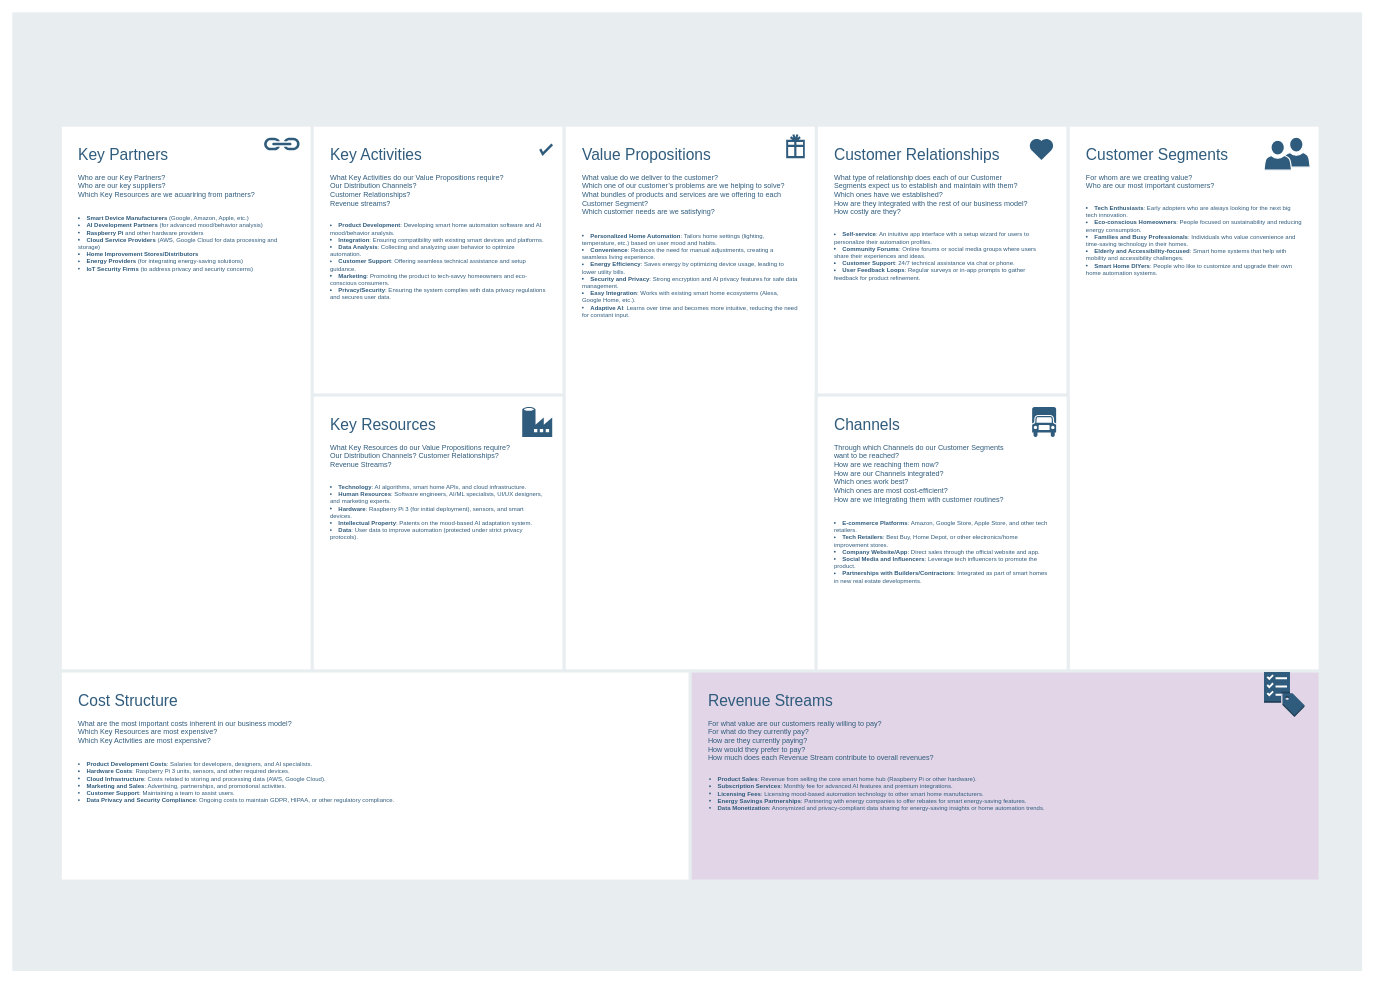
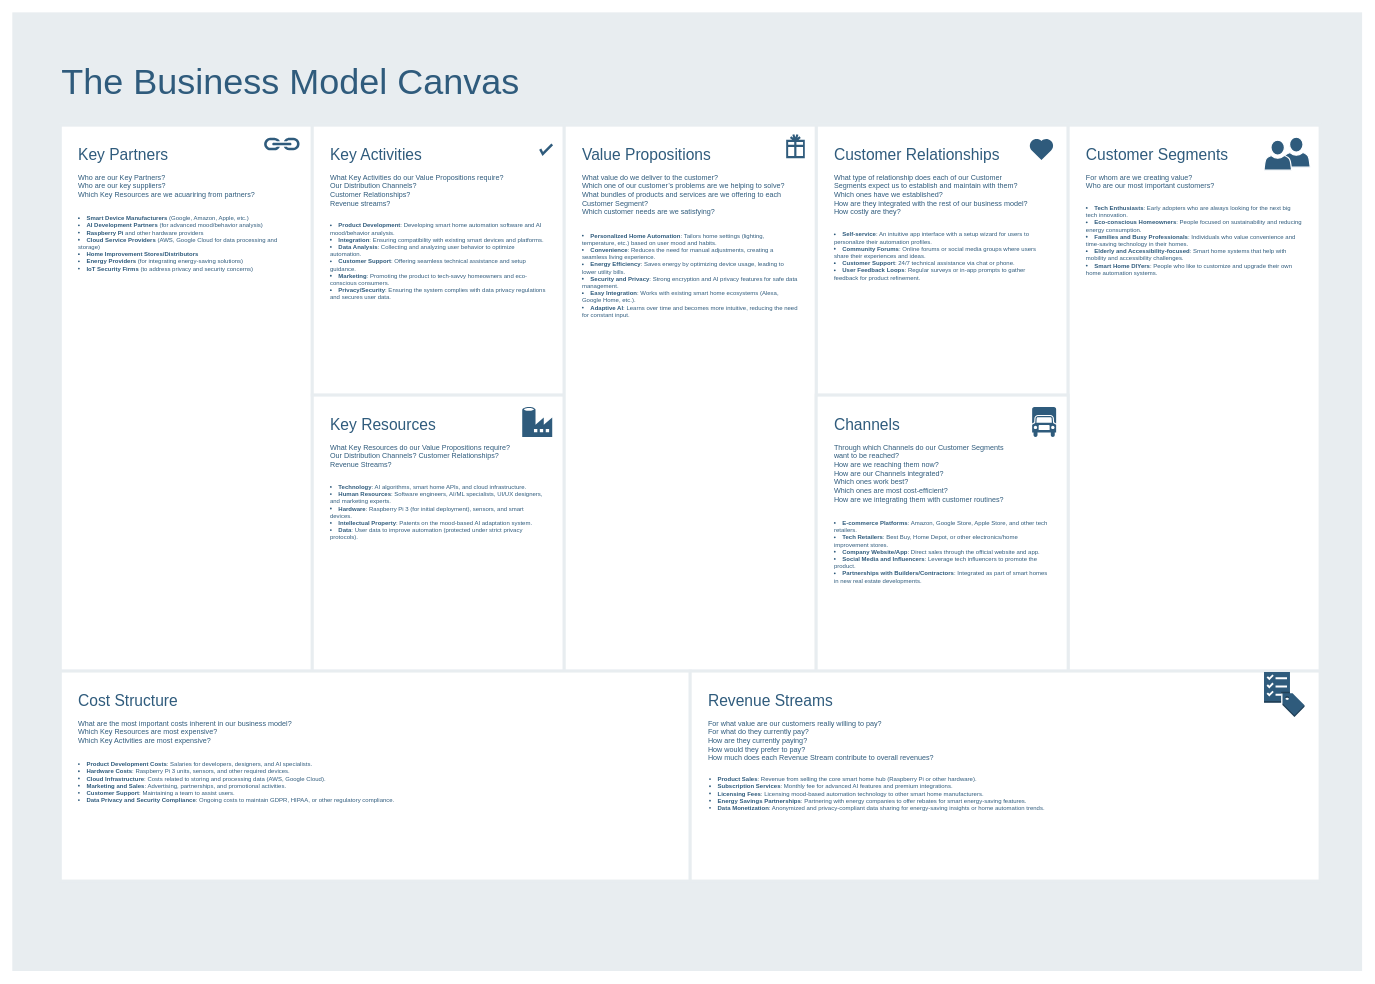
node "The Business Model Canvas": added
node "Revenue Streams For what value are our customers really willing to pay? For what do they currently pay? How are they currently paying? How would they prefer to pay? How much does each Revenue Stream contribute to overall revenues?": fillcolor #e1d5e7 -> #ffffff
